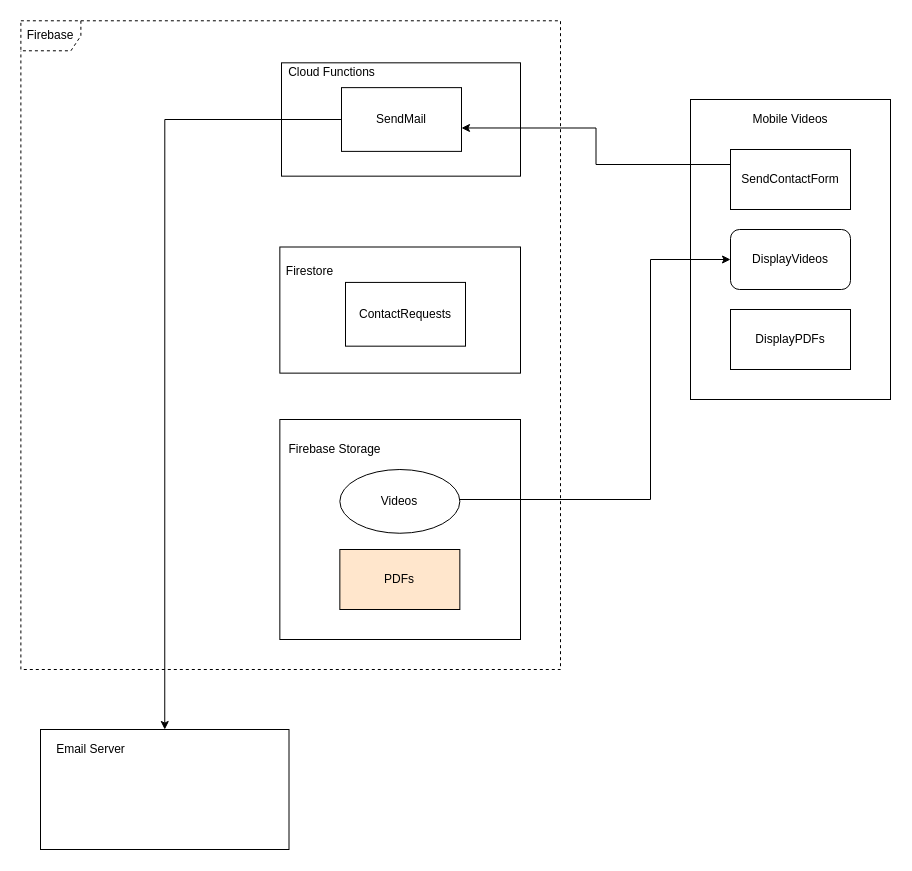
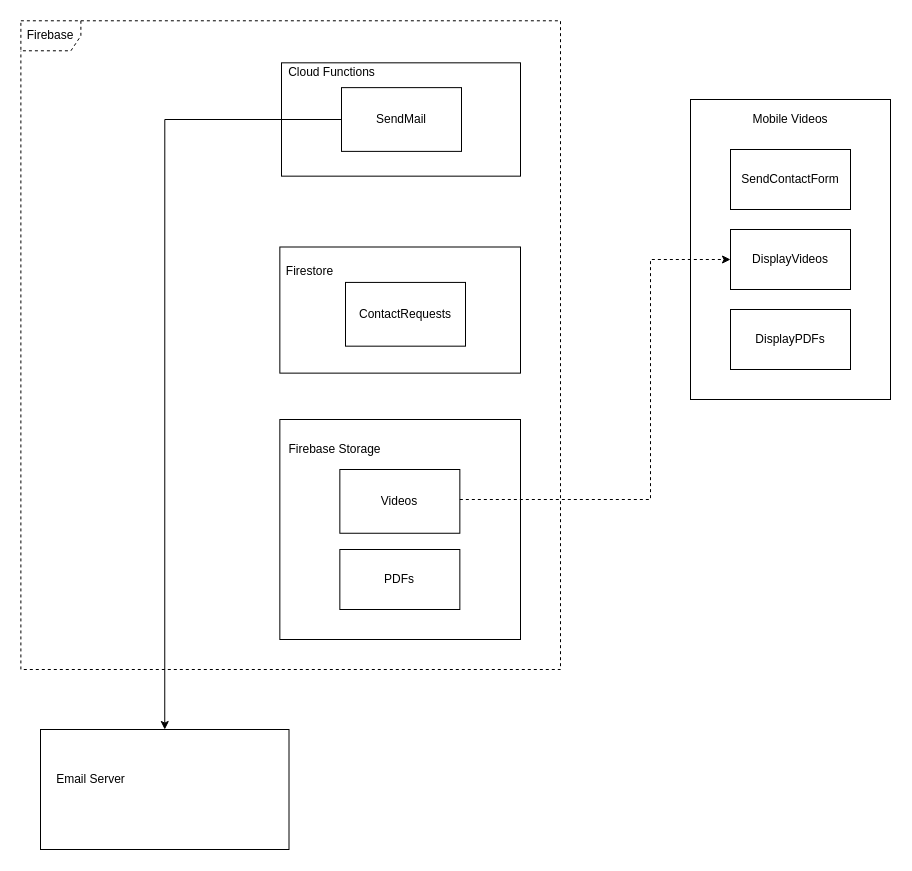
edge "SendContactForm" -> "SendMail": removed
node "DisplayVideos": shape rounded rectangle -> rectangle
edge "Videos" -> "DisplayVideos": style solid -> dashed
node "Videos": shape ellipse -> rectangle
node "PDFs": fillcolor #ffe6cc -> #ffffff
node "Email Server": moved (91, 750) -> (91, 780)
